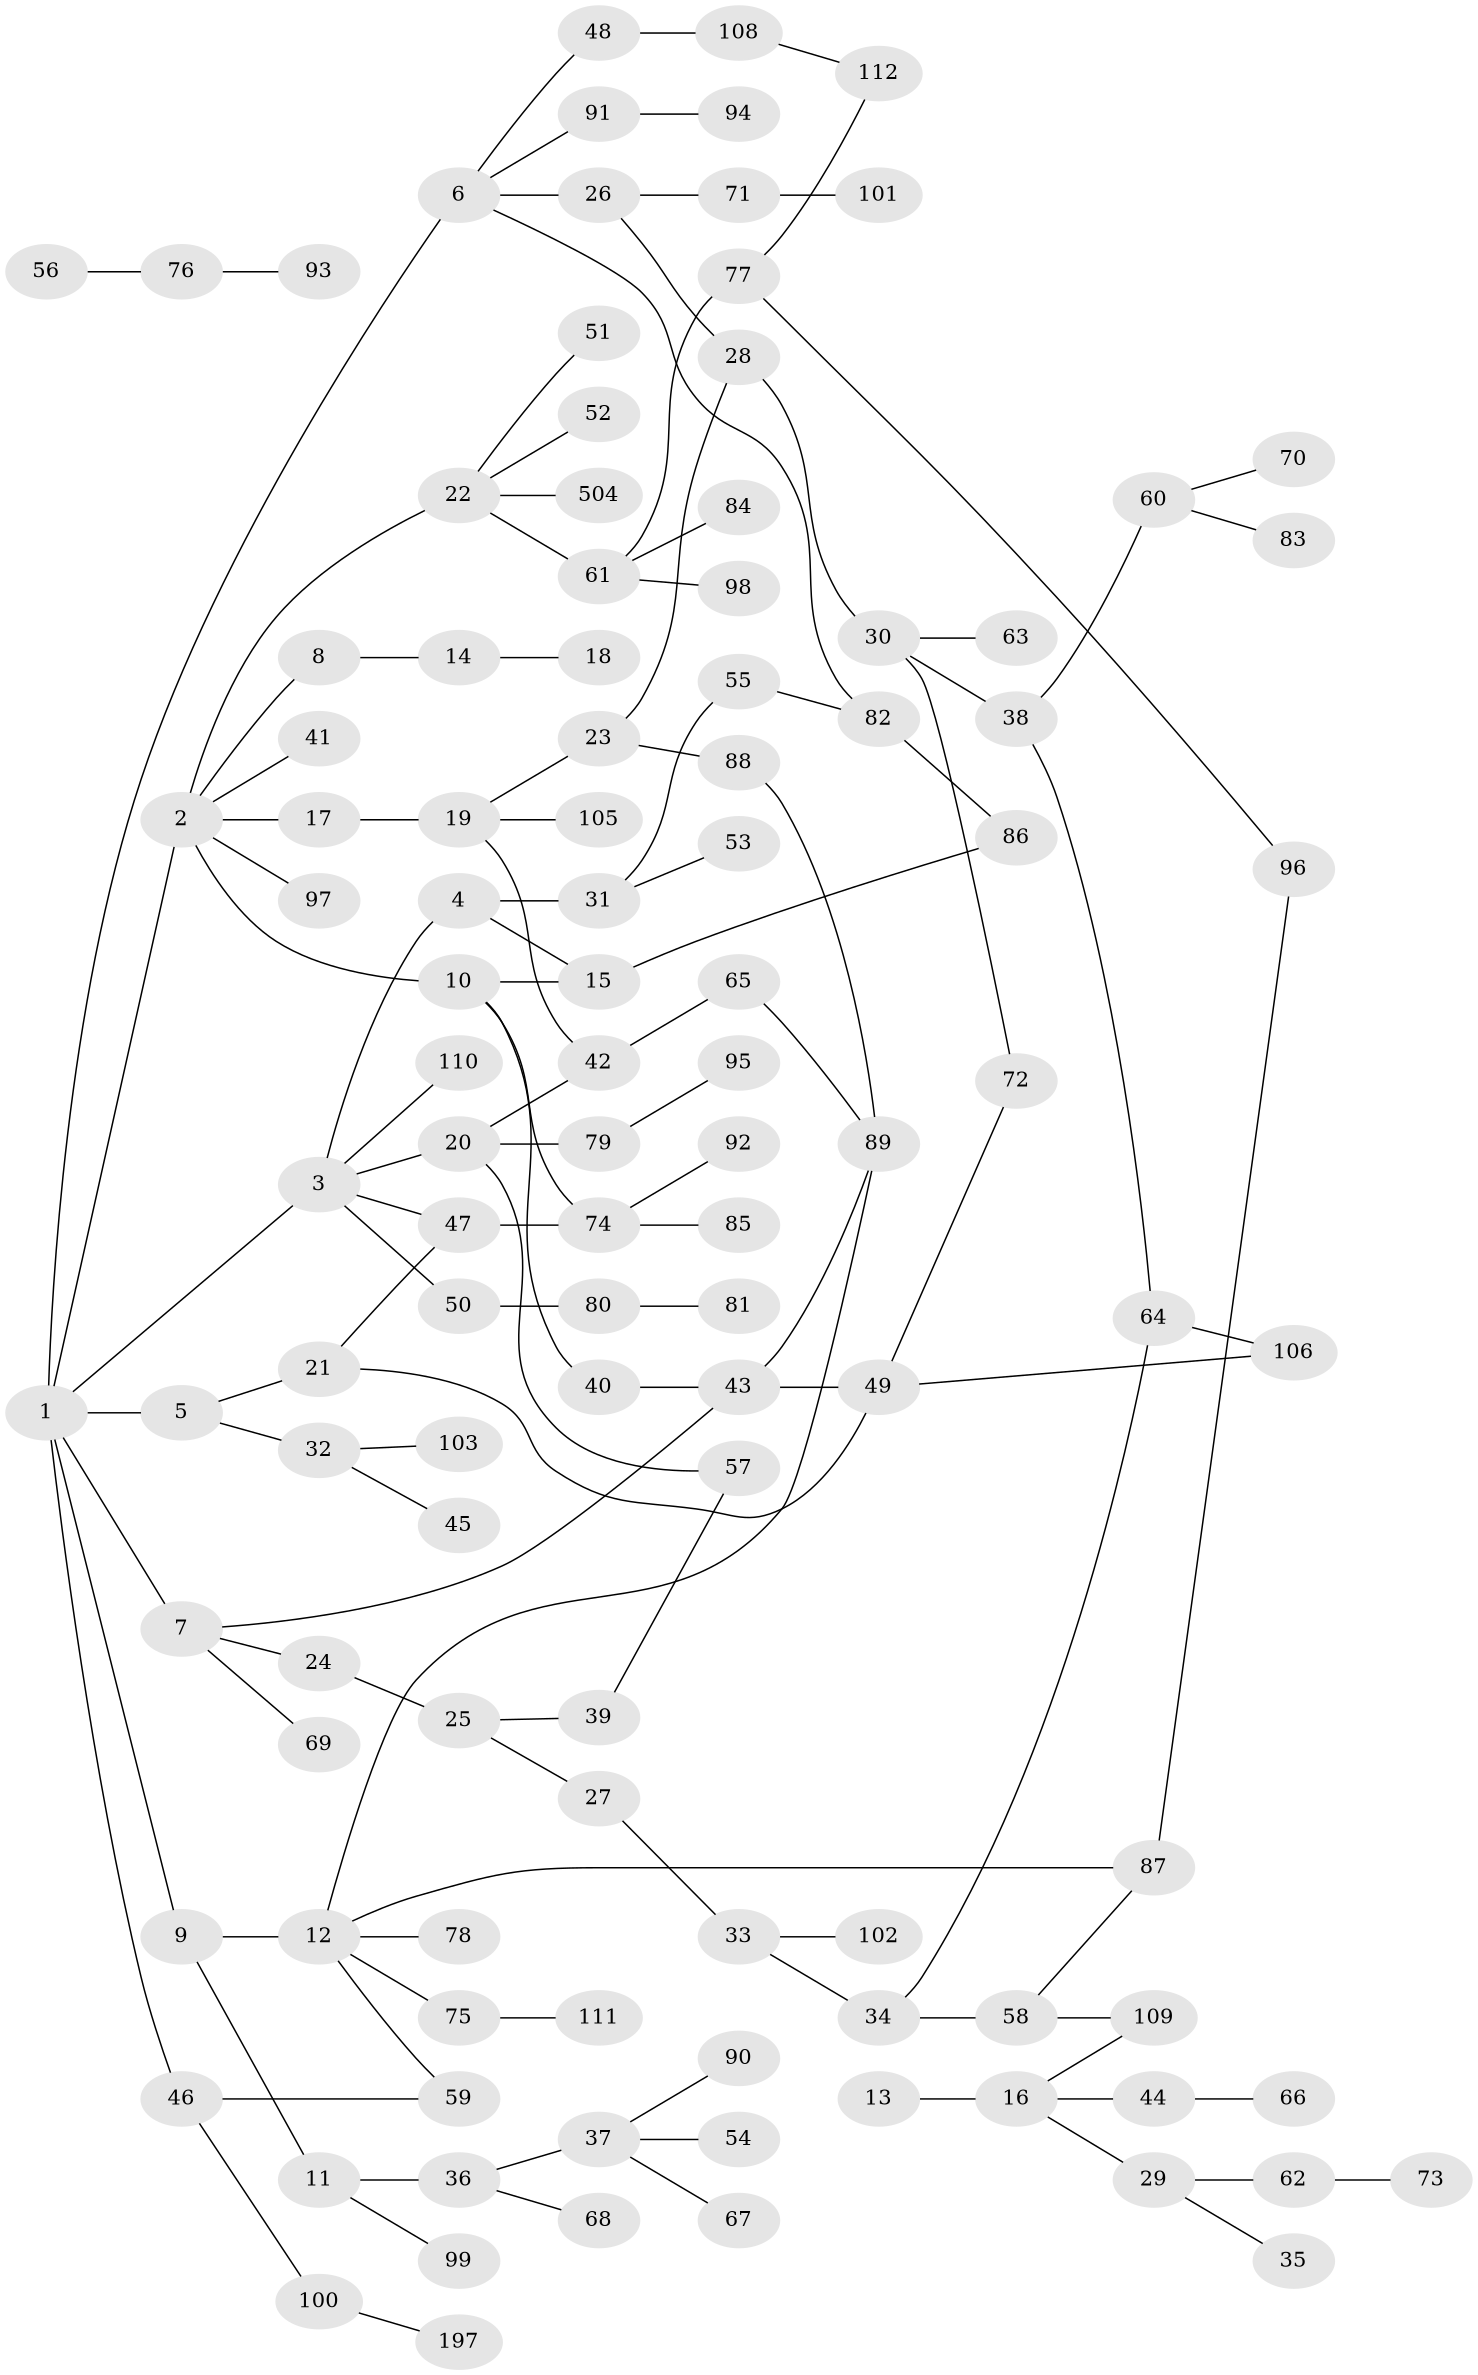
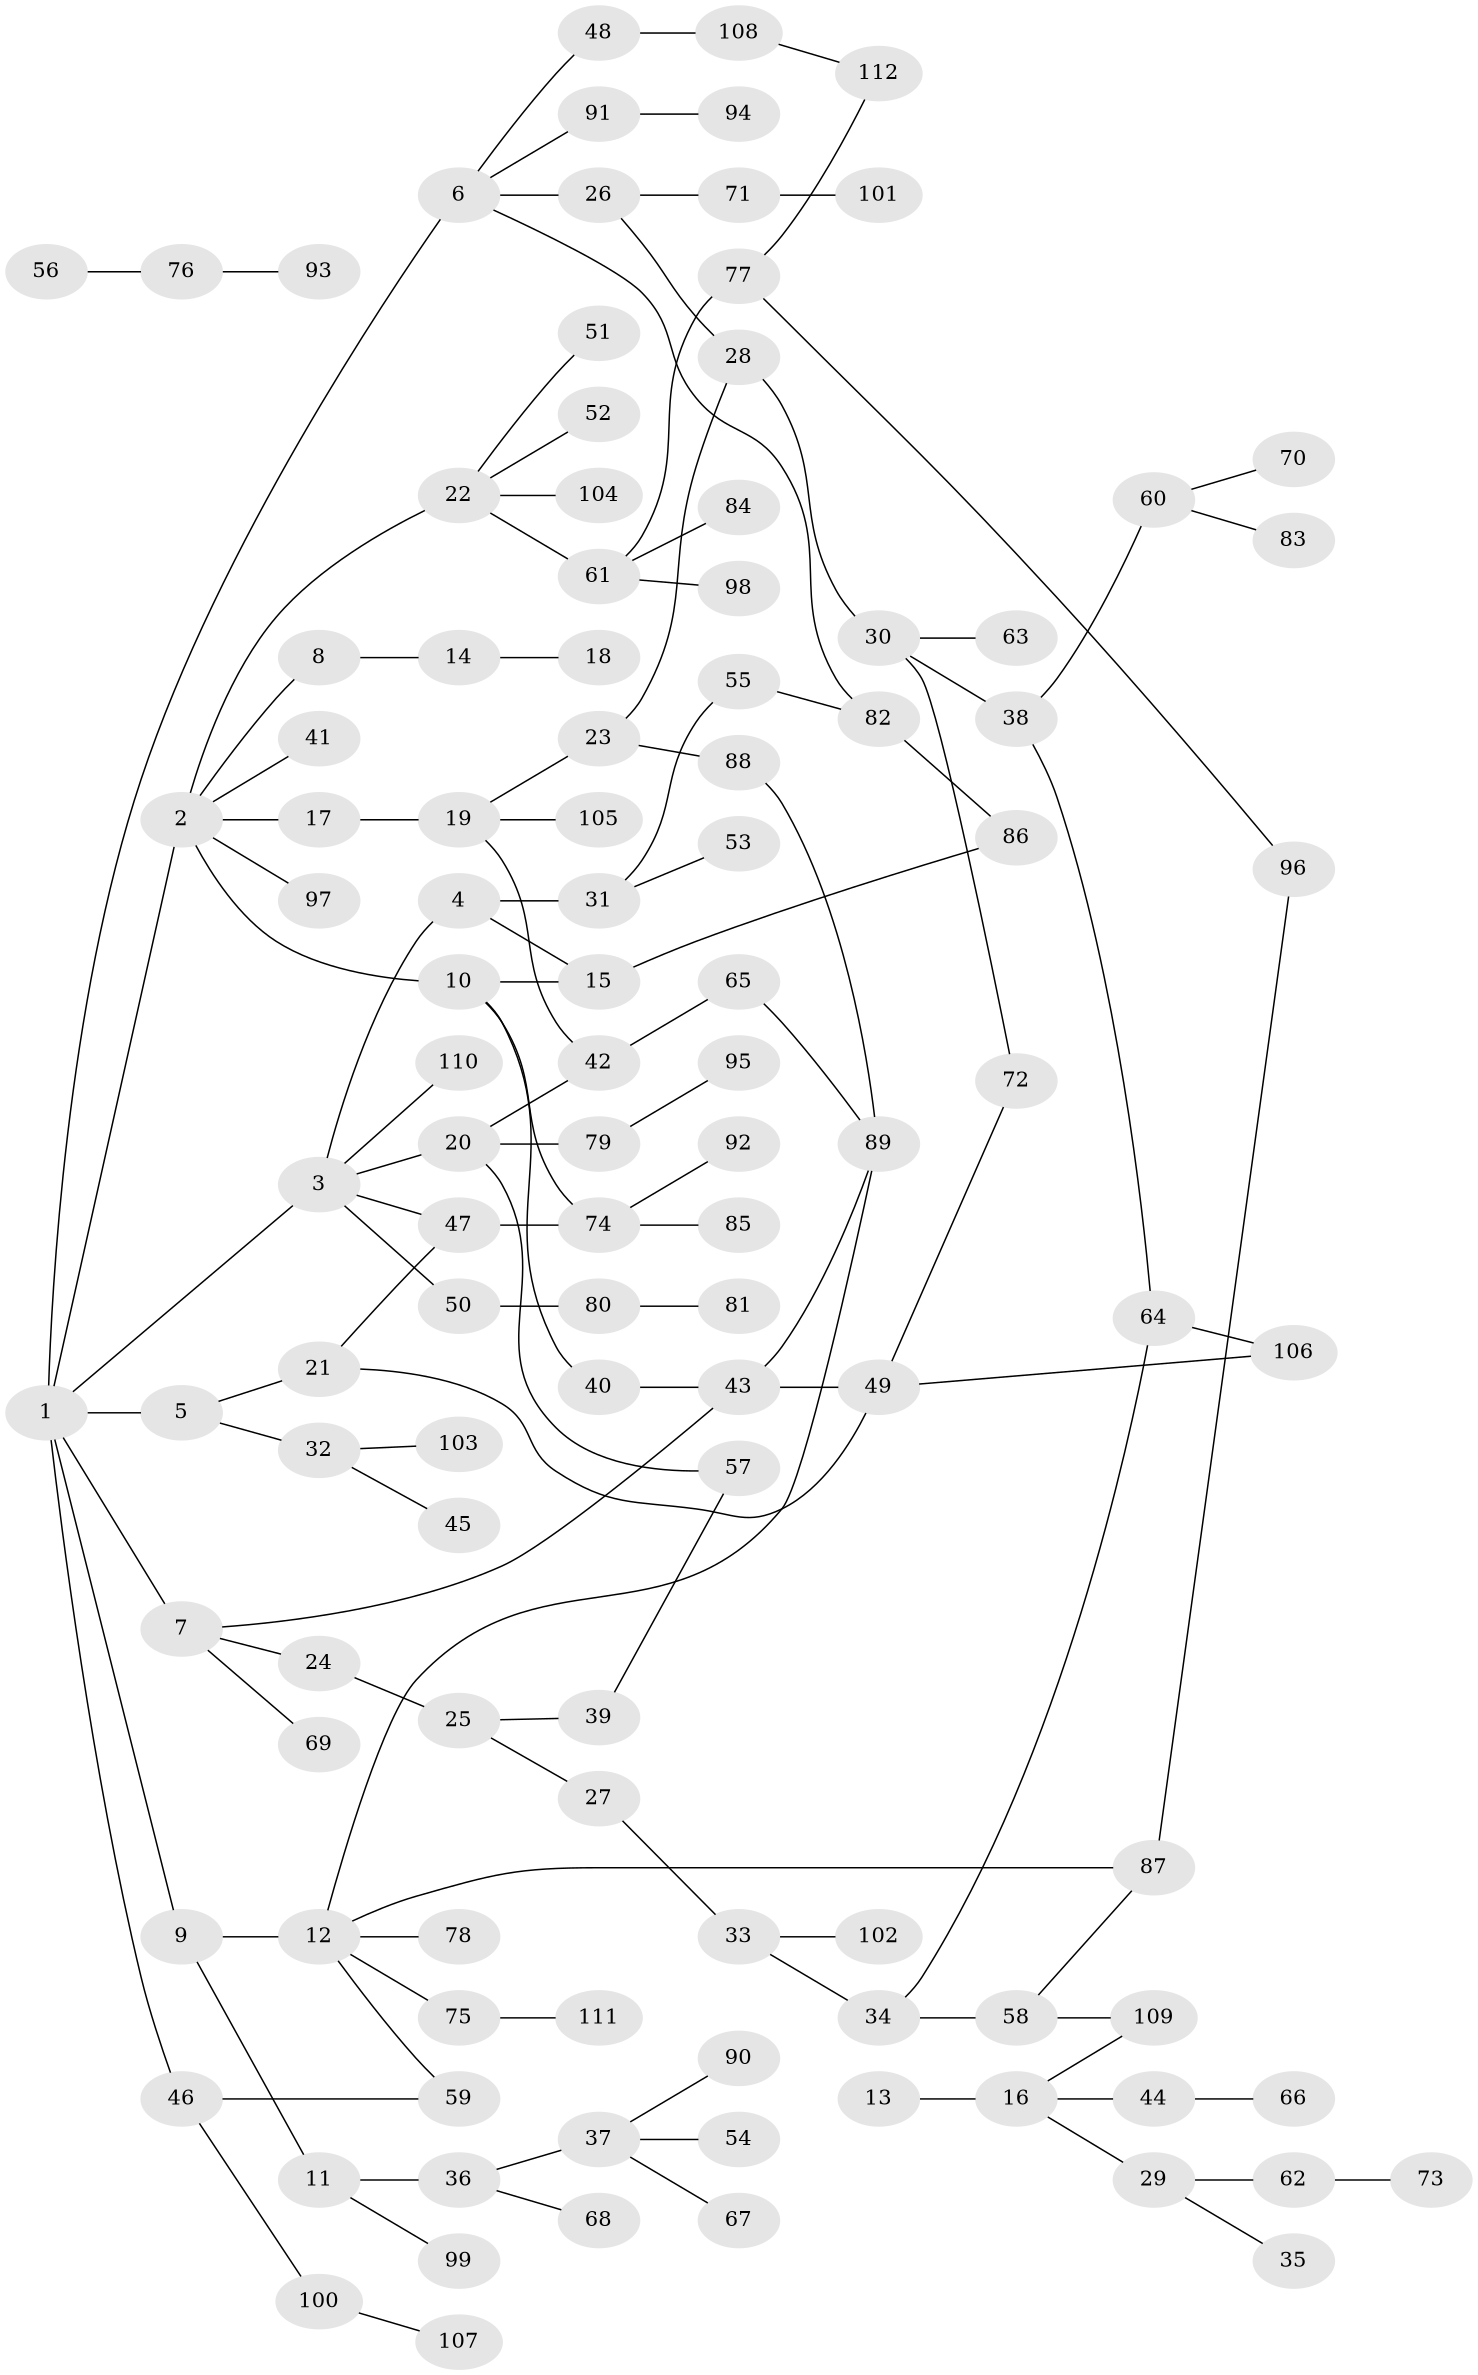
node "504": label "504" -> "104"
node "197": label "197" -> "107"
